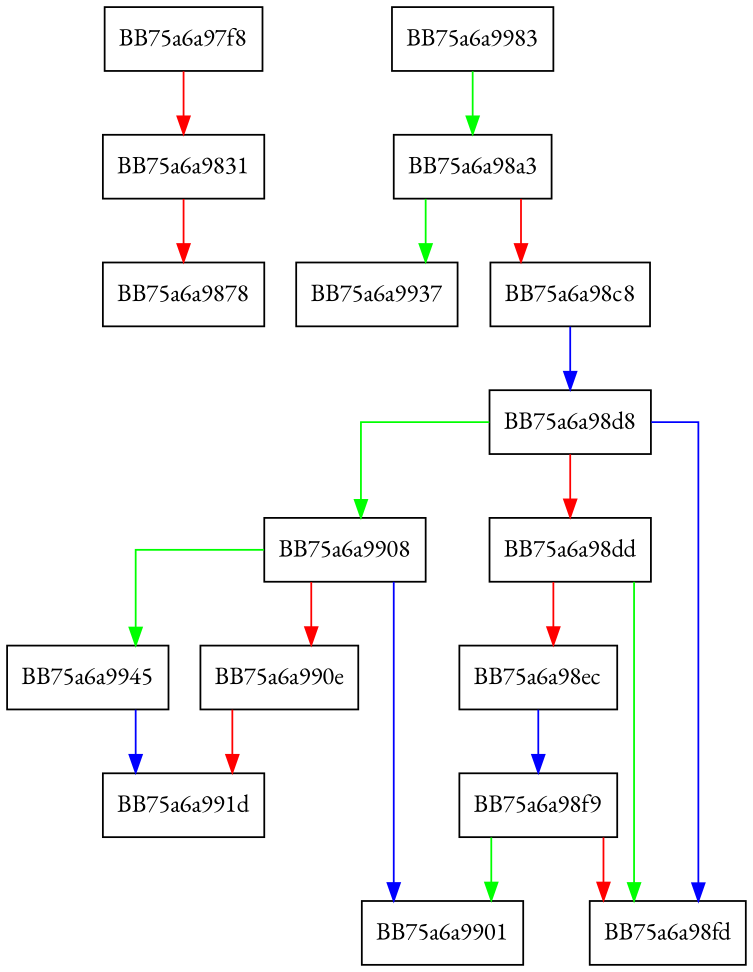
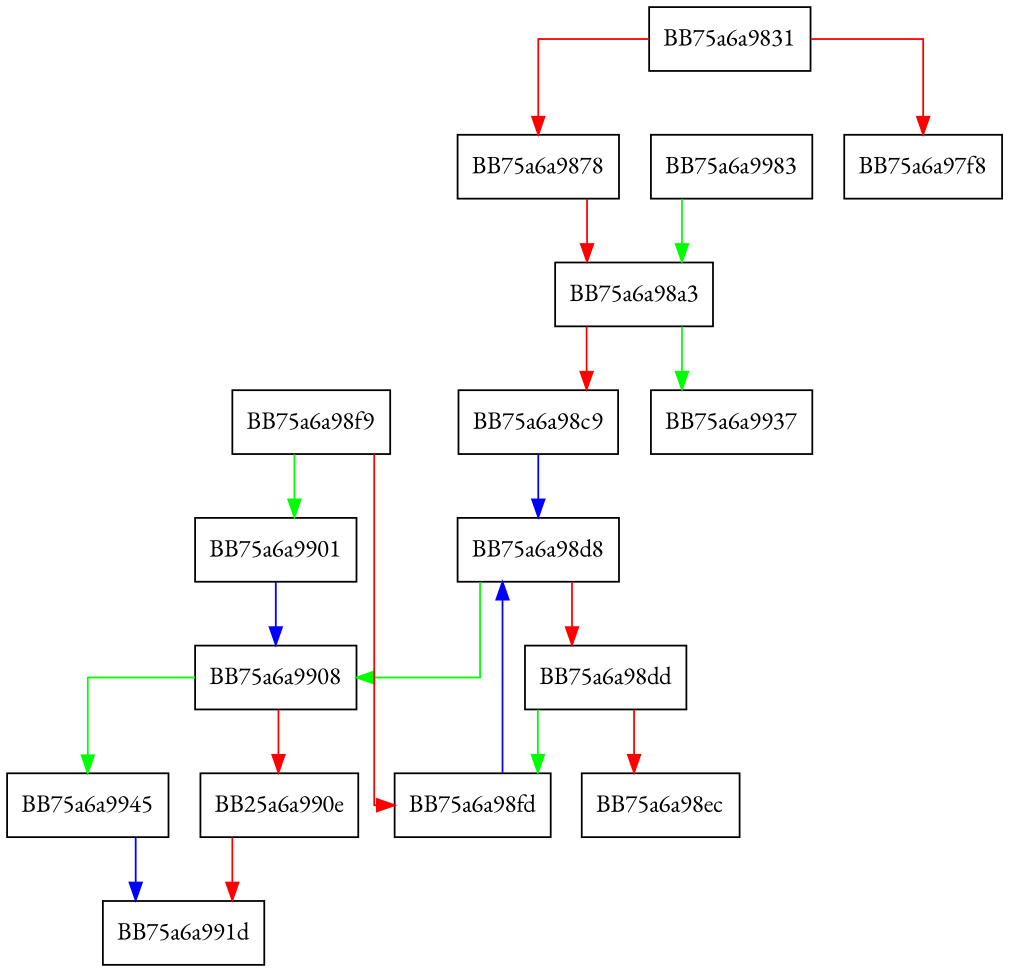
edge "BB75a6a97f8" -> "BB75a6a9831": reversed
edge "BB75a6a9878" -> "BB75a6a98a3": added
node "BB75a6a98c8": label "BB75a6a98c8" -> "BB75a6a98c9"
edge "BB75a6a98d8" -> "BB75a6a98fd": reversed
node "BB75a6a990e": label "BB75a6a990e" -> "BB25a6a990e"
edge "BB75a6a9908" -> "BB75a6a9901": reversed
edge "BB75a6a98ec" -> "BB75a6a98f9": removed
